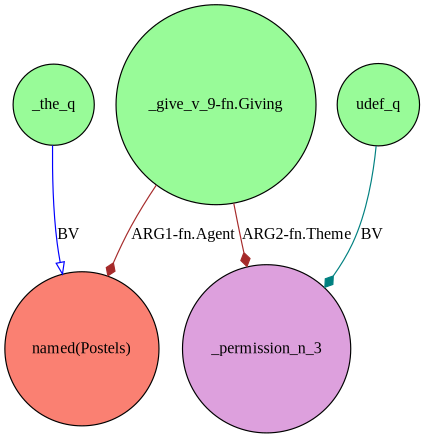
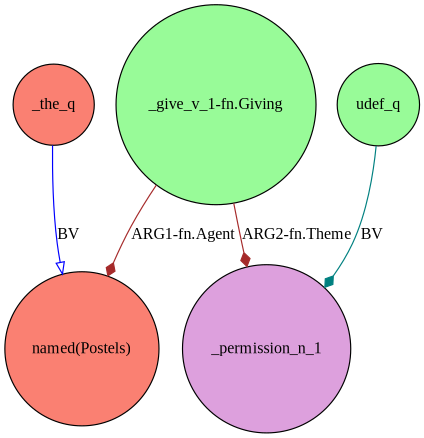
node "_the_q": fillcolor palegreen -> salmon
node "_give_v_9-fn.Giving": label "_give_v_9-fn.Giving" -> "_give_v_1-fn.Giving"
node "_permission_n_3": label "_permission_n_3" -> "_permission_n_1"
